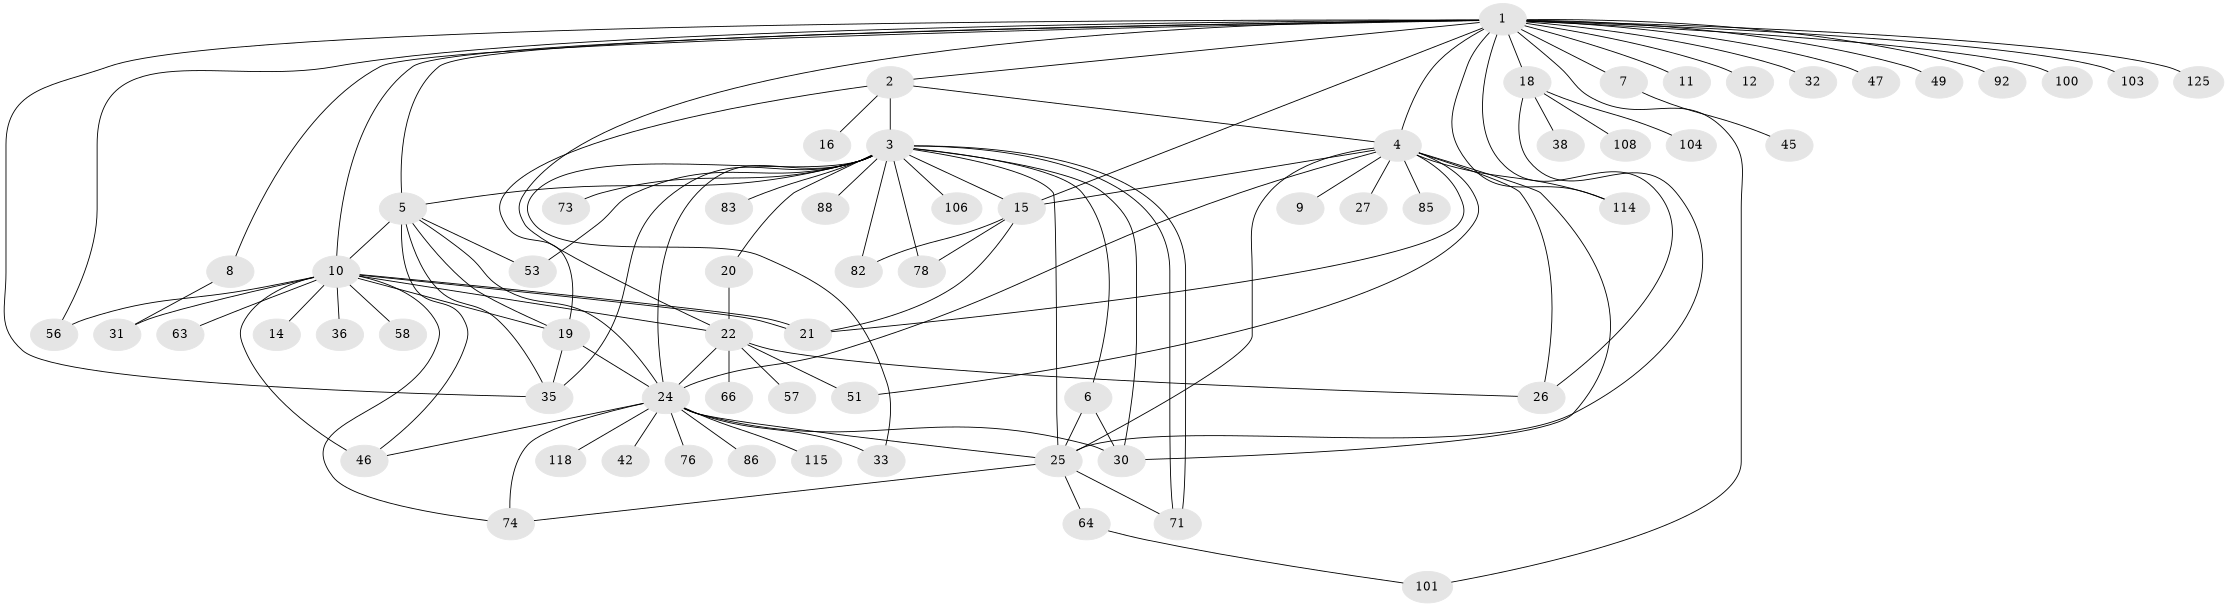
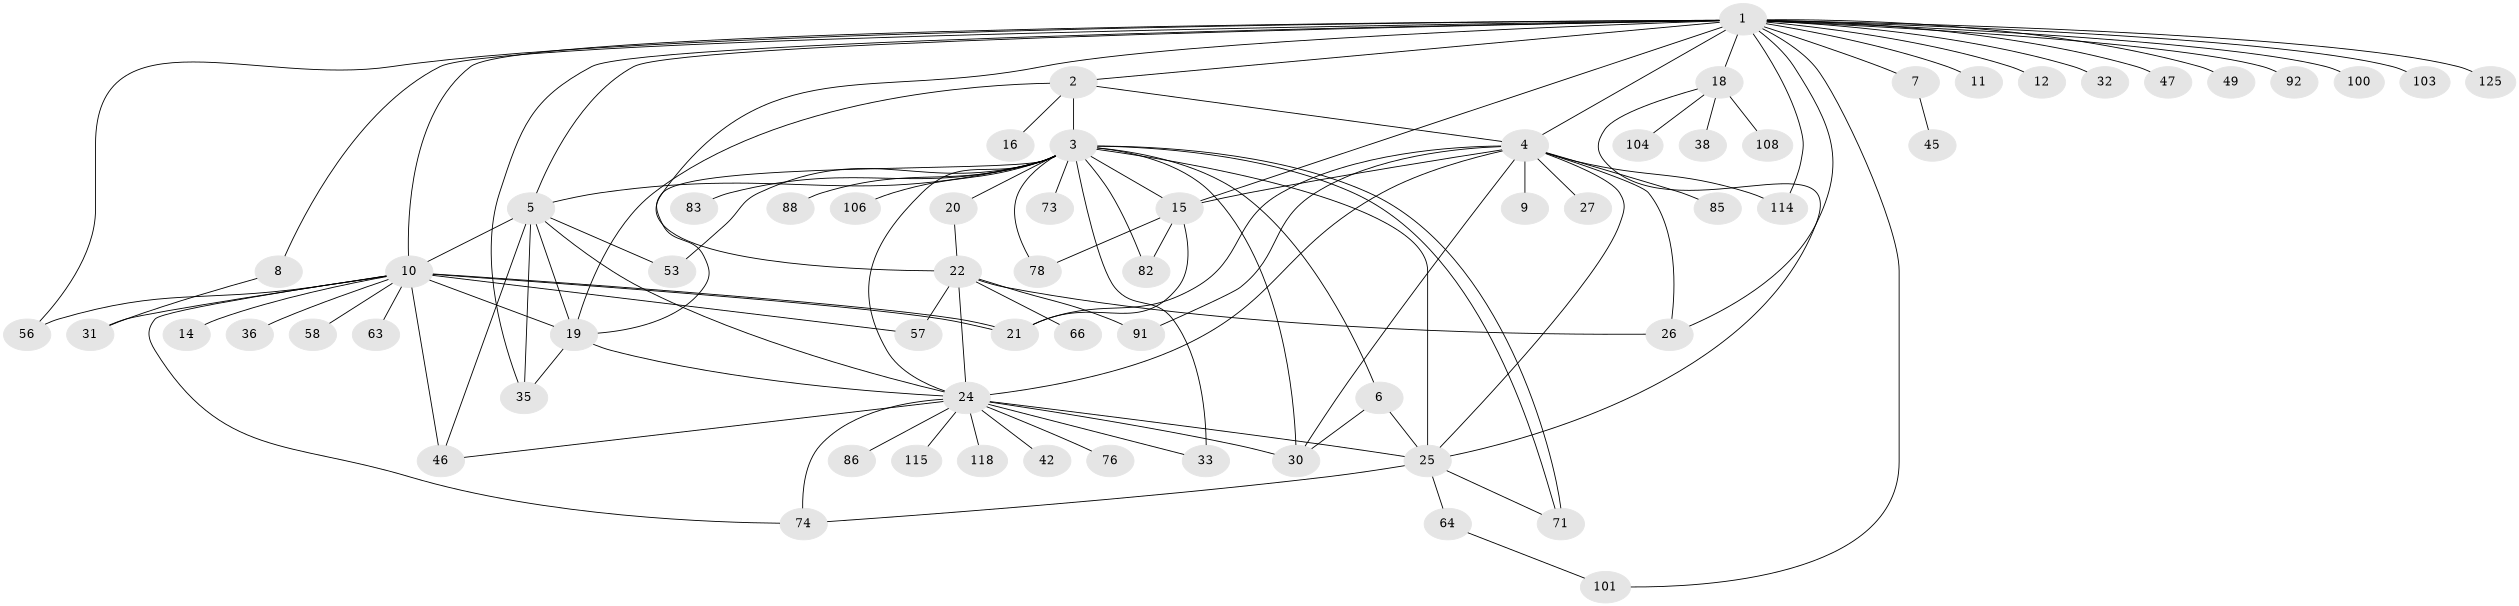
edge "3" -- "35": now "3" -- "19"
edge "10" -- "22": now "10" -- "57"
node "51": label "51" -> "91"
